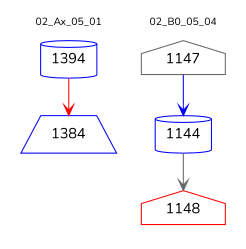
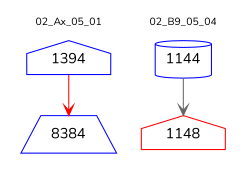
cluster "02_B0_05_04": label "02_B0_05_04" -> "02_B9_05_04"
node "1394": shape cylinder -> house
node "1147": removed
node "1384": label "1384" -> "8384"
